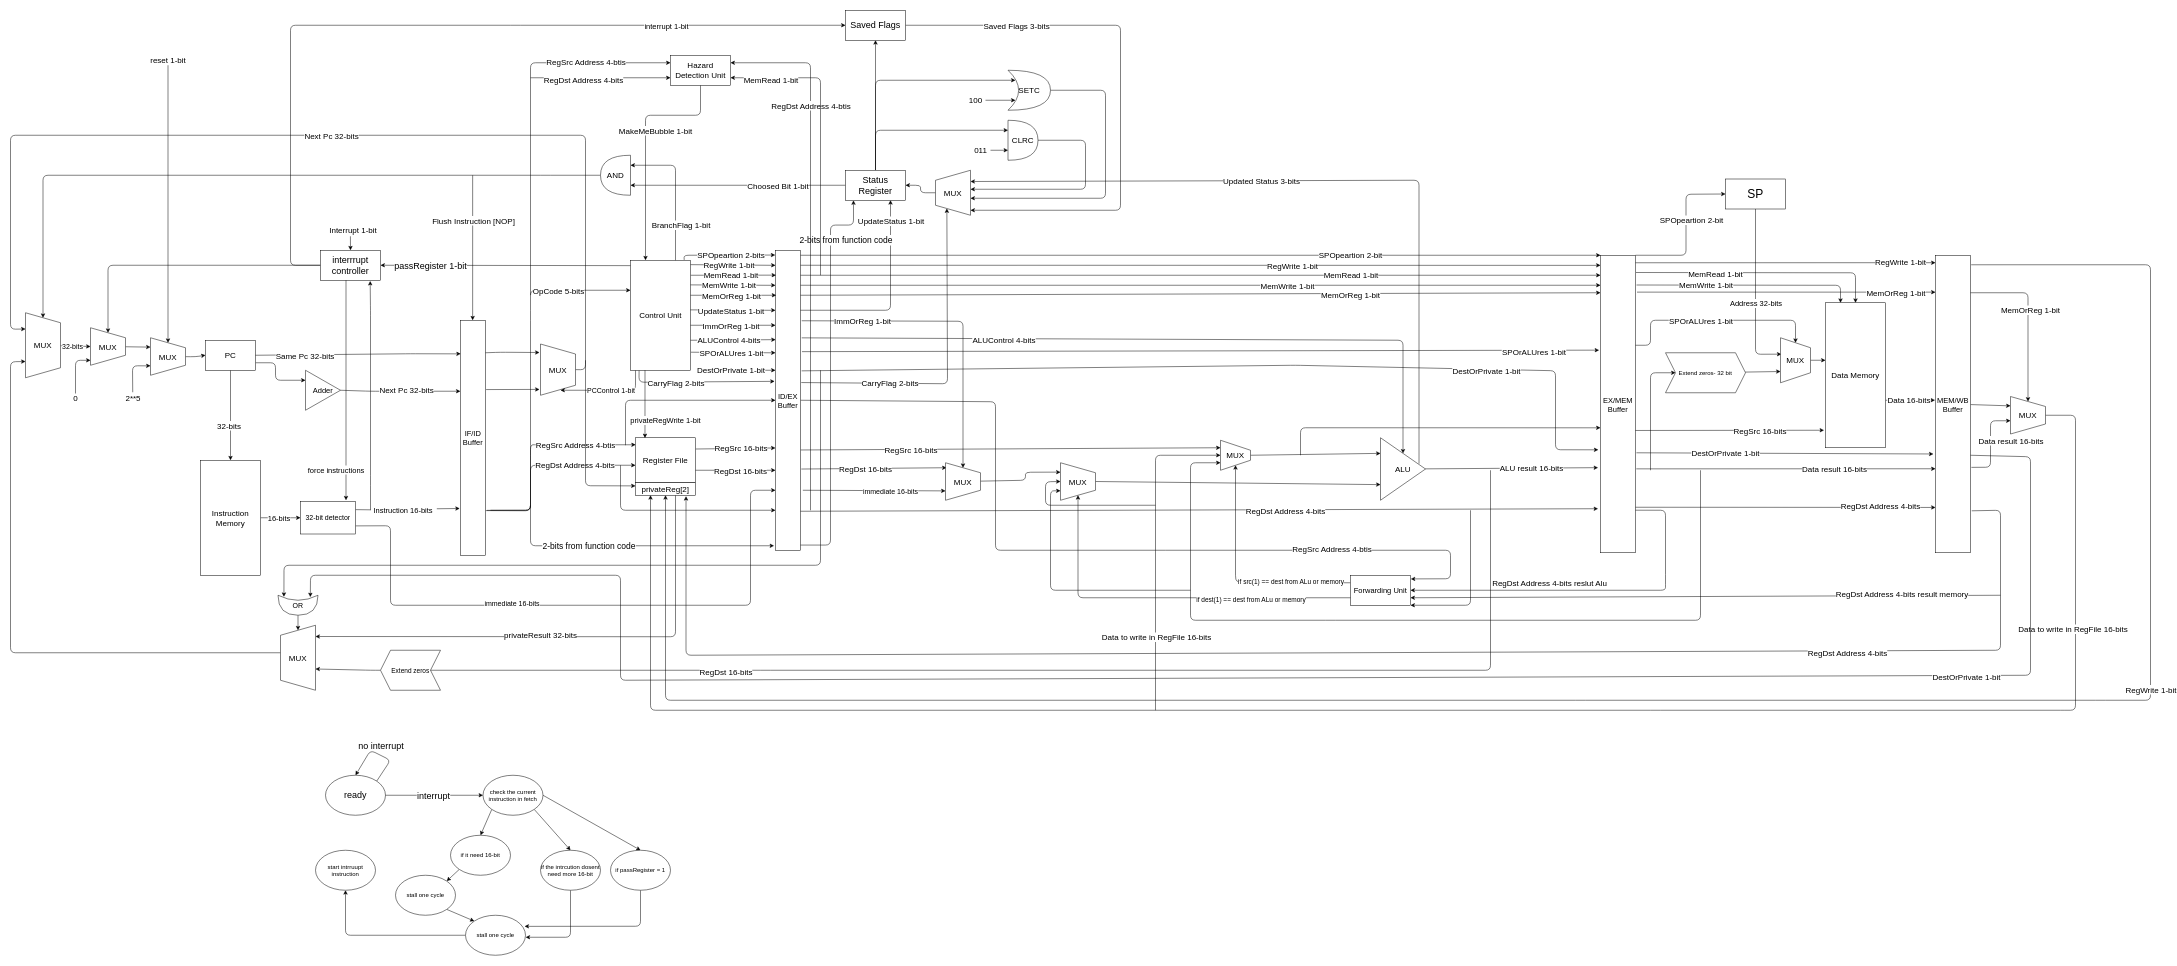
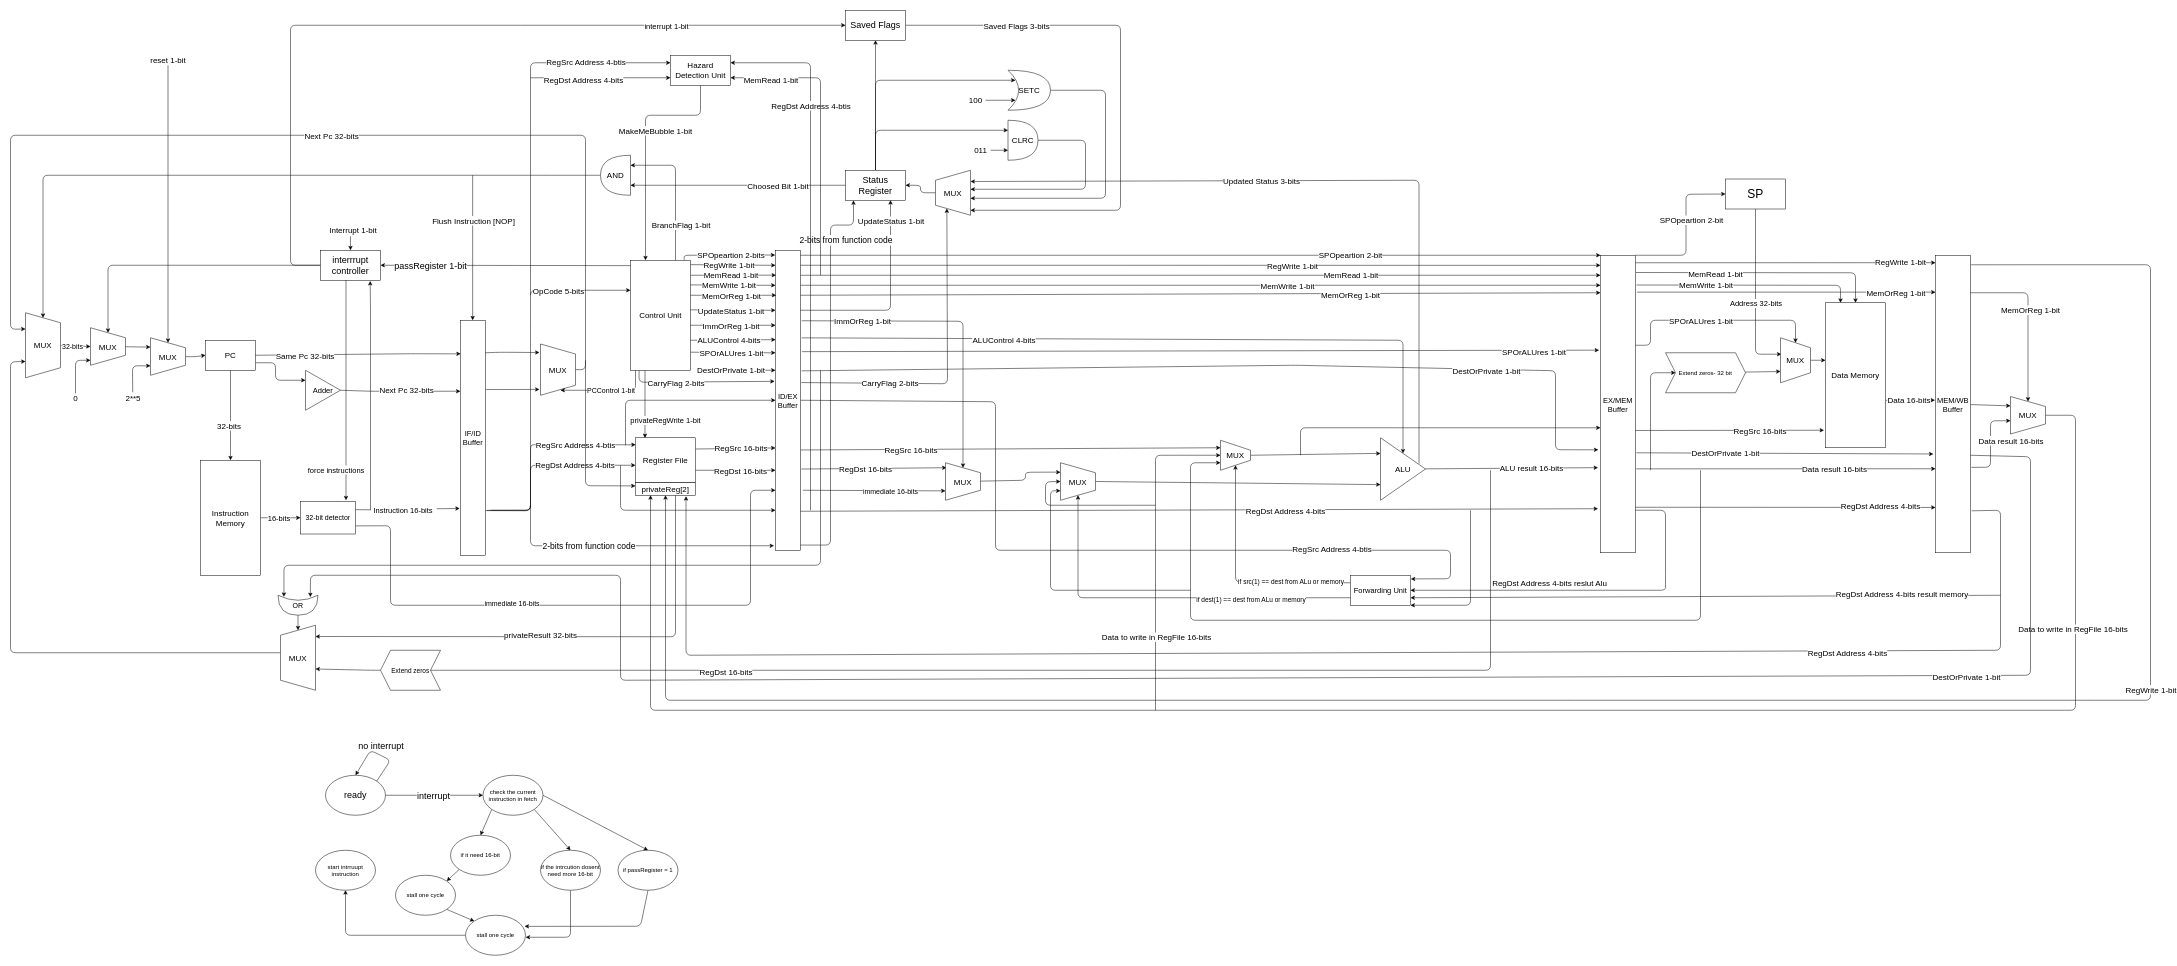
node "if passRegister = 1": moved (640, 870) -> (648, 870)
